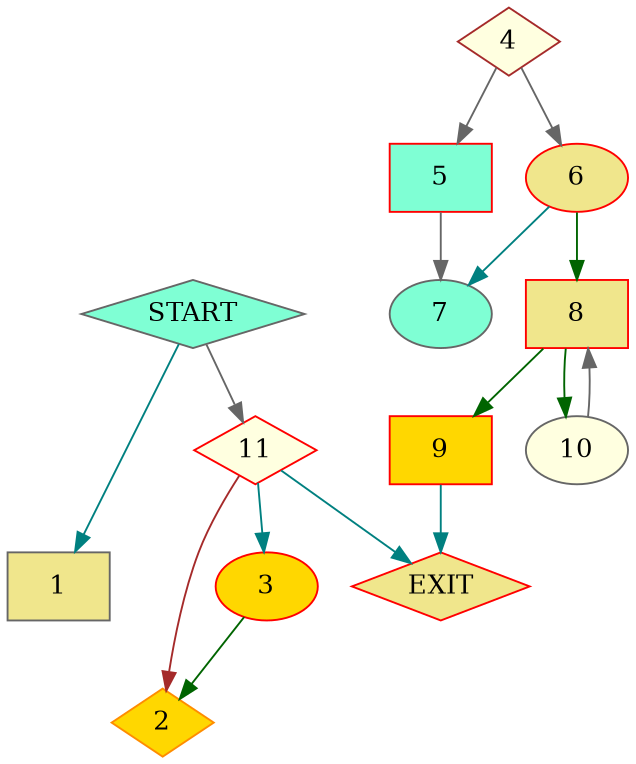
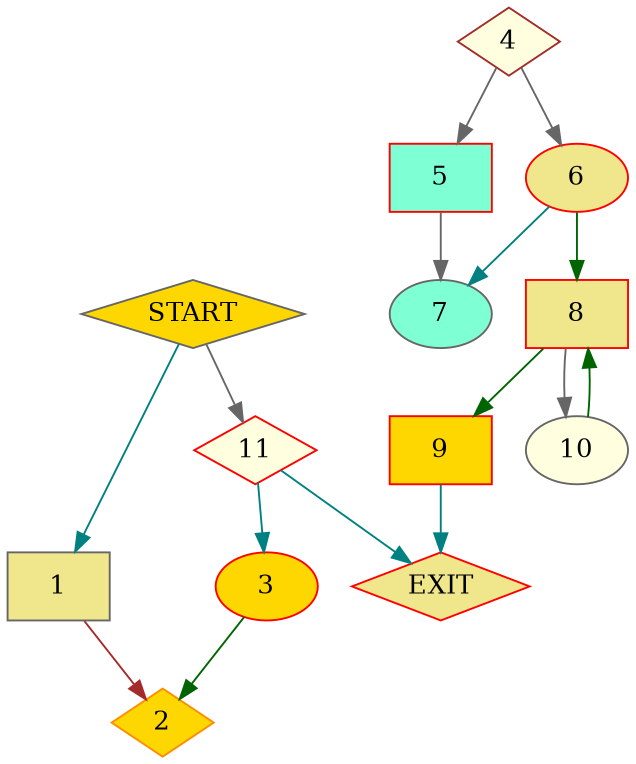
node "START": fillcolor aquamarine -> gold
edge "8" -> "10": color darkgreen -> gray40
edge "10" -> "8": color gray40 -> darkgreen
edge "11" -> "2": now "1" -> "2"
